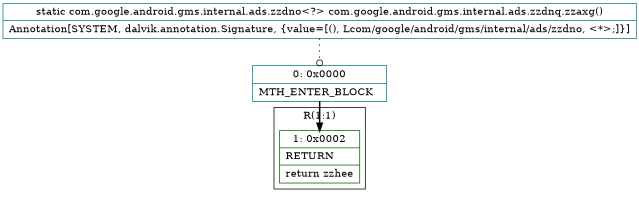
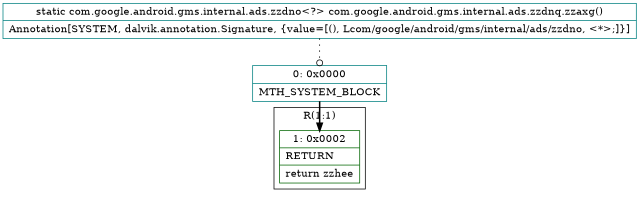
node "0: 0x0000": text "MTH_ENTER_BLOCK" -> "MTH_SYSTEM_BLOCK"
